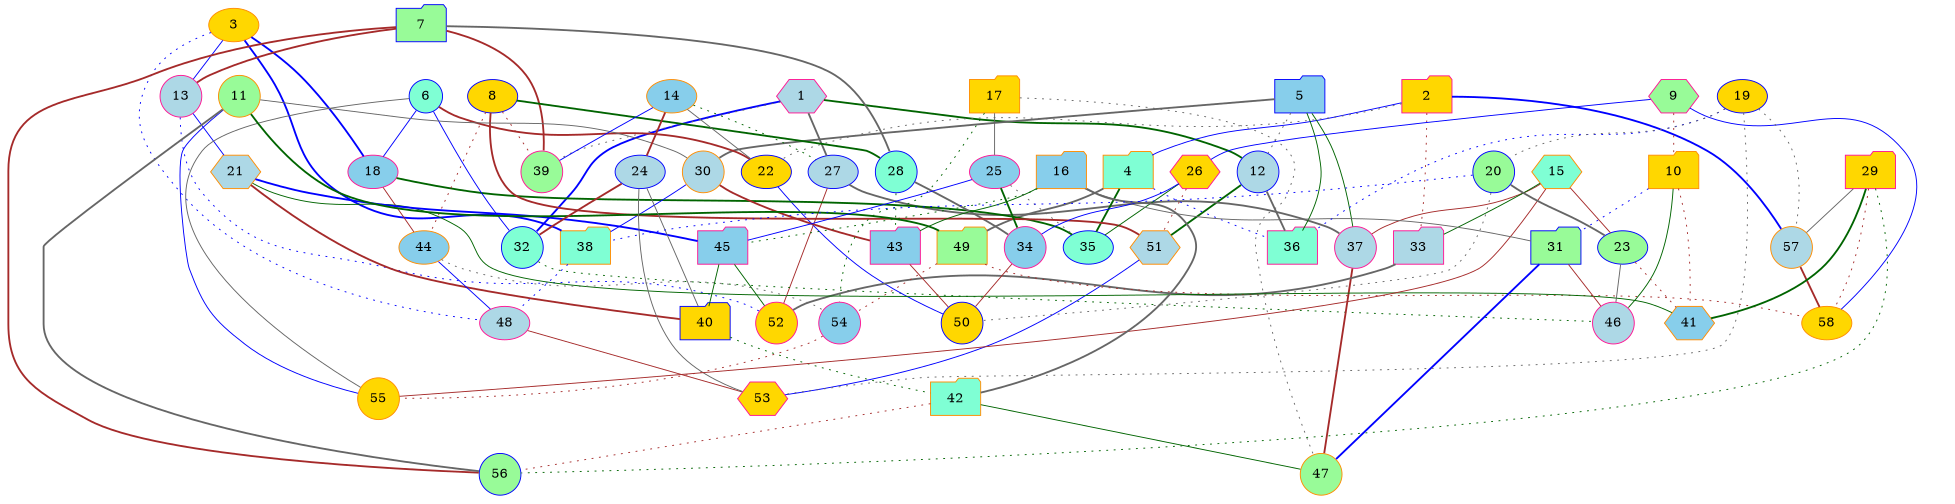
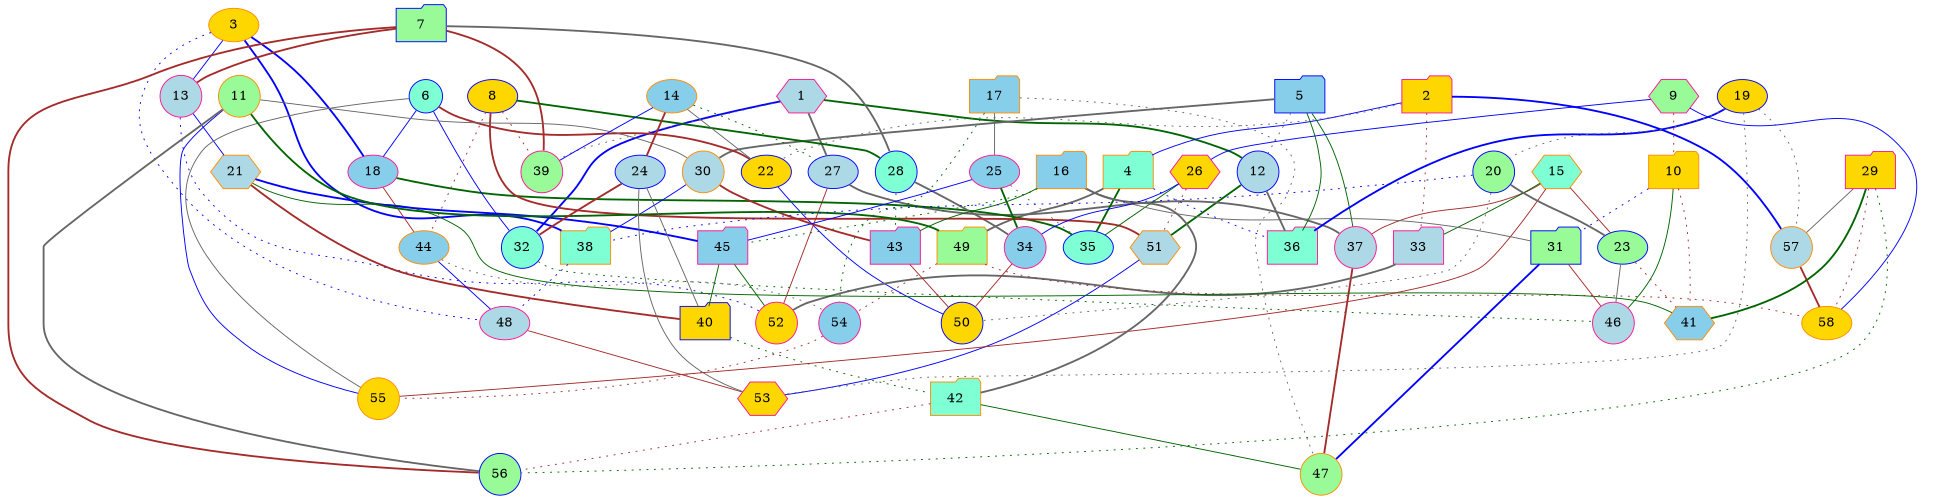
node "17": fillcolor gold -> skyblue
edge "19" -- "36": style dotted -> bold
